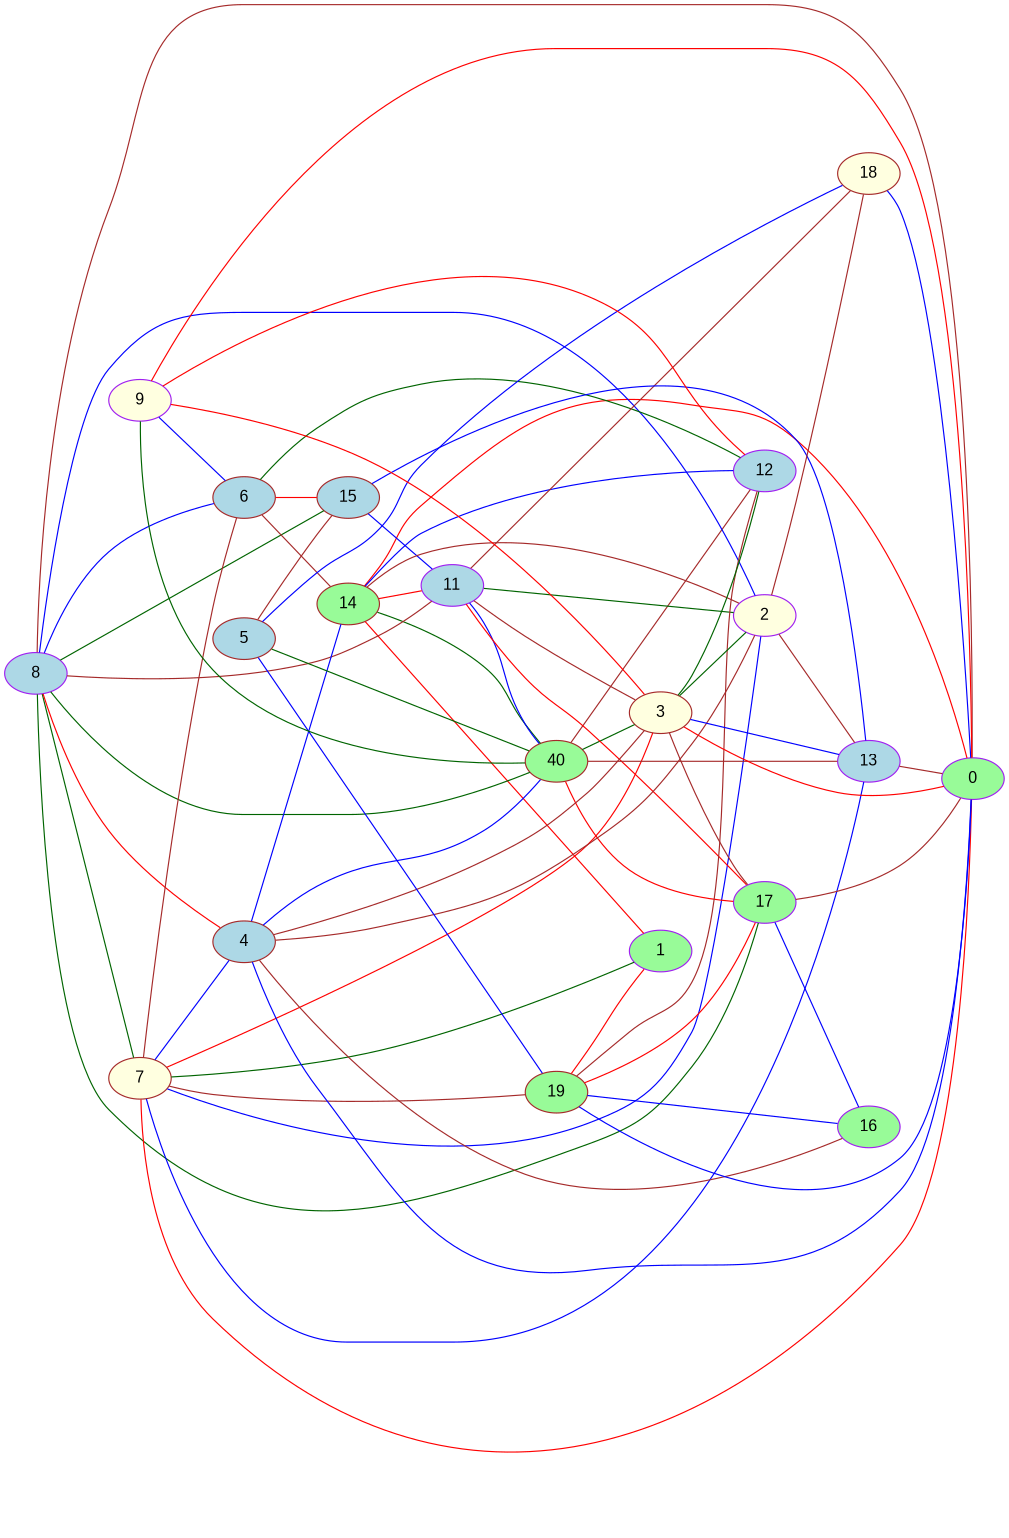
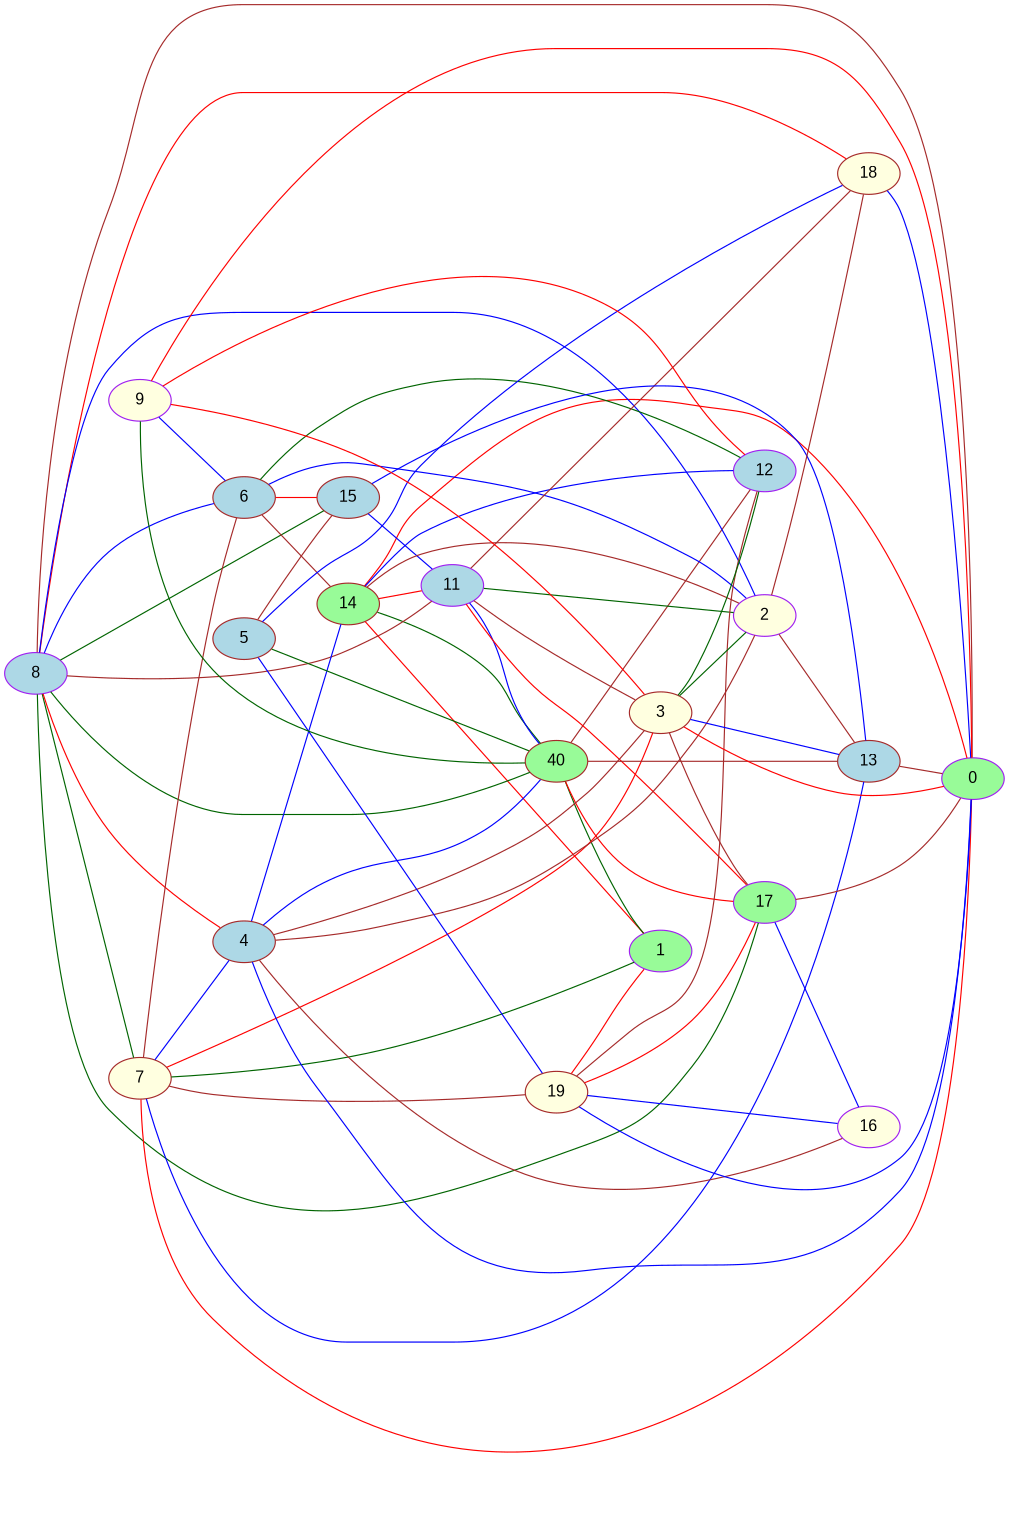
edge "18" -- "8": added
edge "3" -- "40": now "1" -- "40"
node "13": color purple -> brown
node "19": fillcolor palegreen -> lightyellow
edge "2" -- "7": now "2" -- "6"
node "16": fillcolor palegreen -> lightyellow
